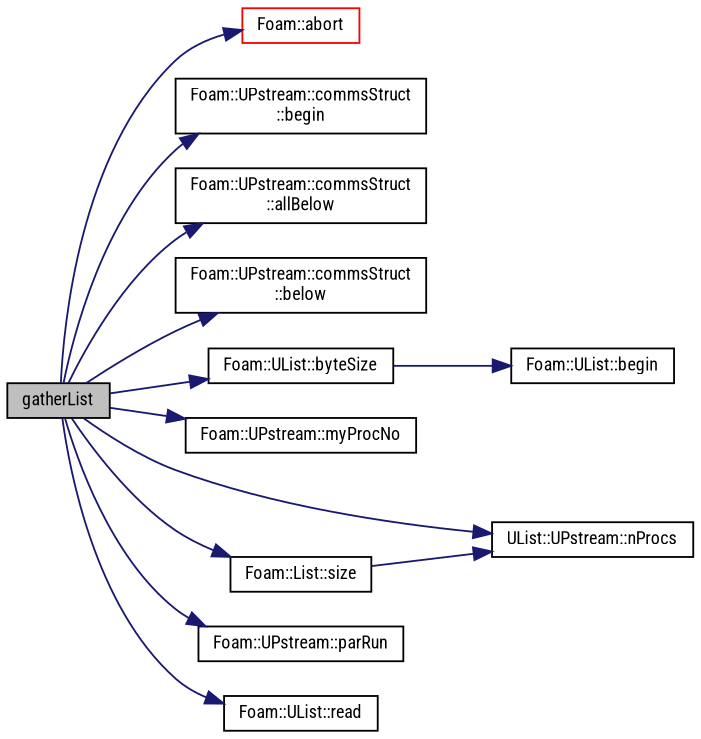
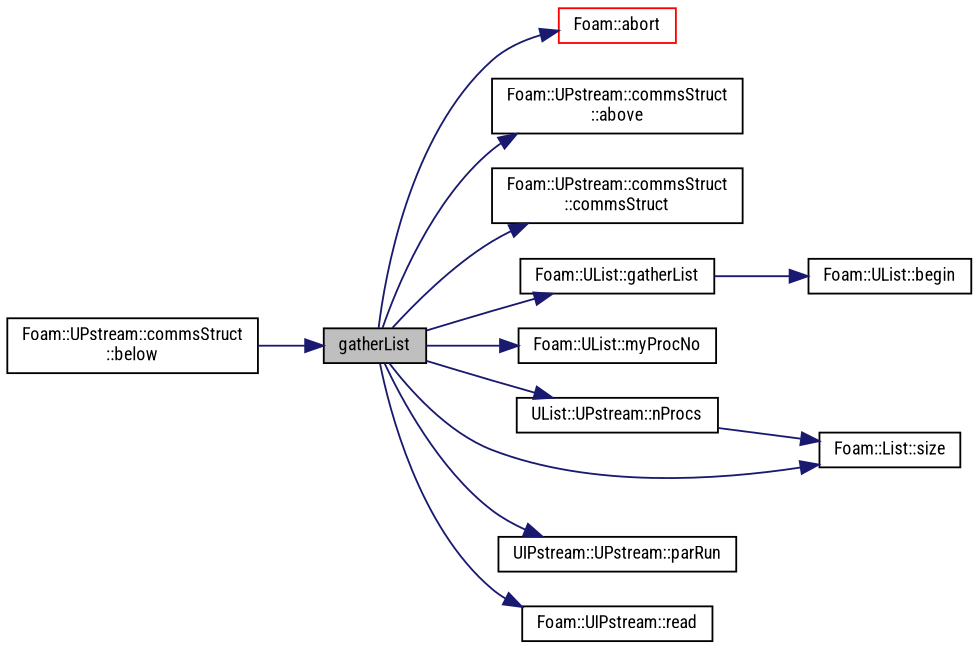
node "Foam::UPstream::commsStruct ::begin": label "Foam::UPstream::commsStruct ::begin" -> "Foam::UPstream::commsStruct ::above"
node "Foam::UPstream::commsStruct ::allBelow": label "Foam::UPstream::commsStruct ::allBelow" -> "Foam::UPstream::commsStruct ::commsStruct"
edge "gatherList" -> "Foam::UPstream::commsStruct ::below": reversed
node "Foam::UList::byteSize": label "Foam::UList::byteSize" -> "Foam::UList::gatherList"
node "Foam::UPstream::myProcNo": label "Foam::UPstream::myProcNo" -> "Foam::UList::myProcNo"
edge "Foam::List::size" -> "UList::UPstream::nProcs": reversed
node "Foam::UPstream::parRun": label "Foam::UPstream::parRun" -> "UIPstream::UPstream::parRun"
node "Foam::UList::read": label "Foam::UList::read" -> "Foam::UIPstream::read"
